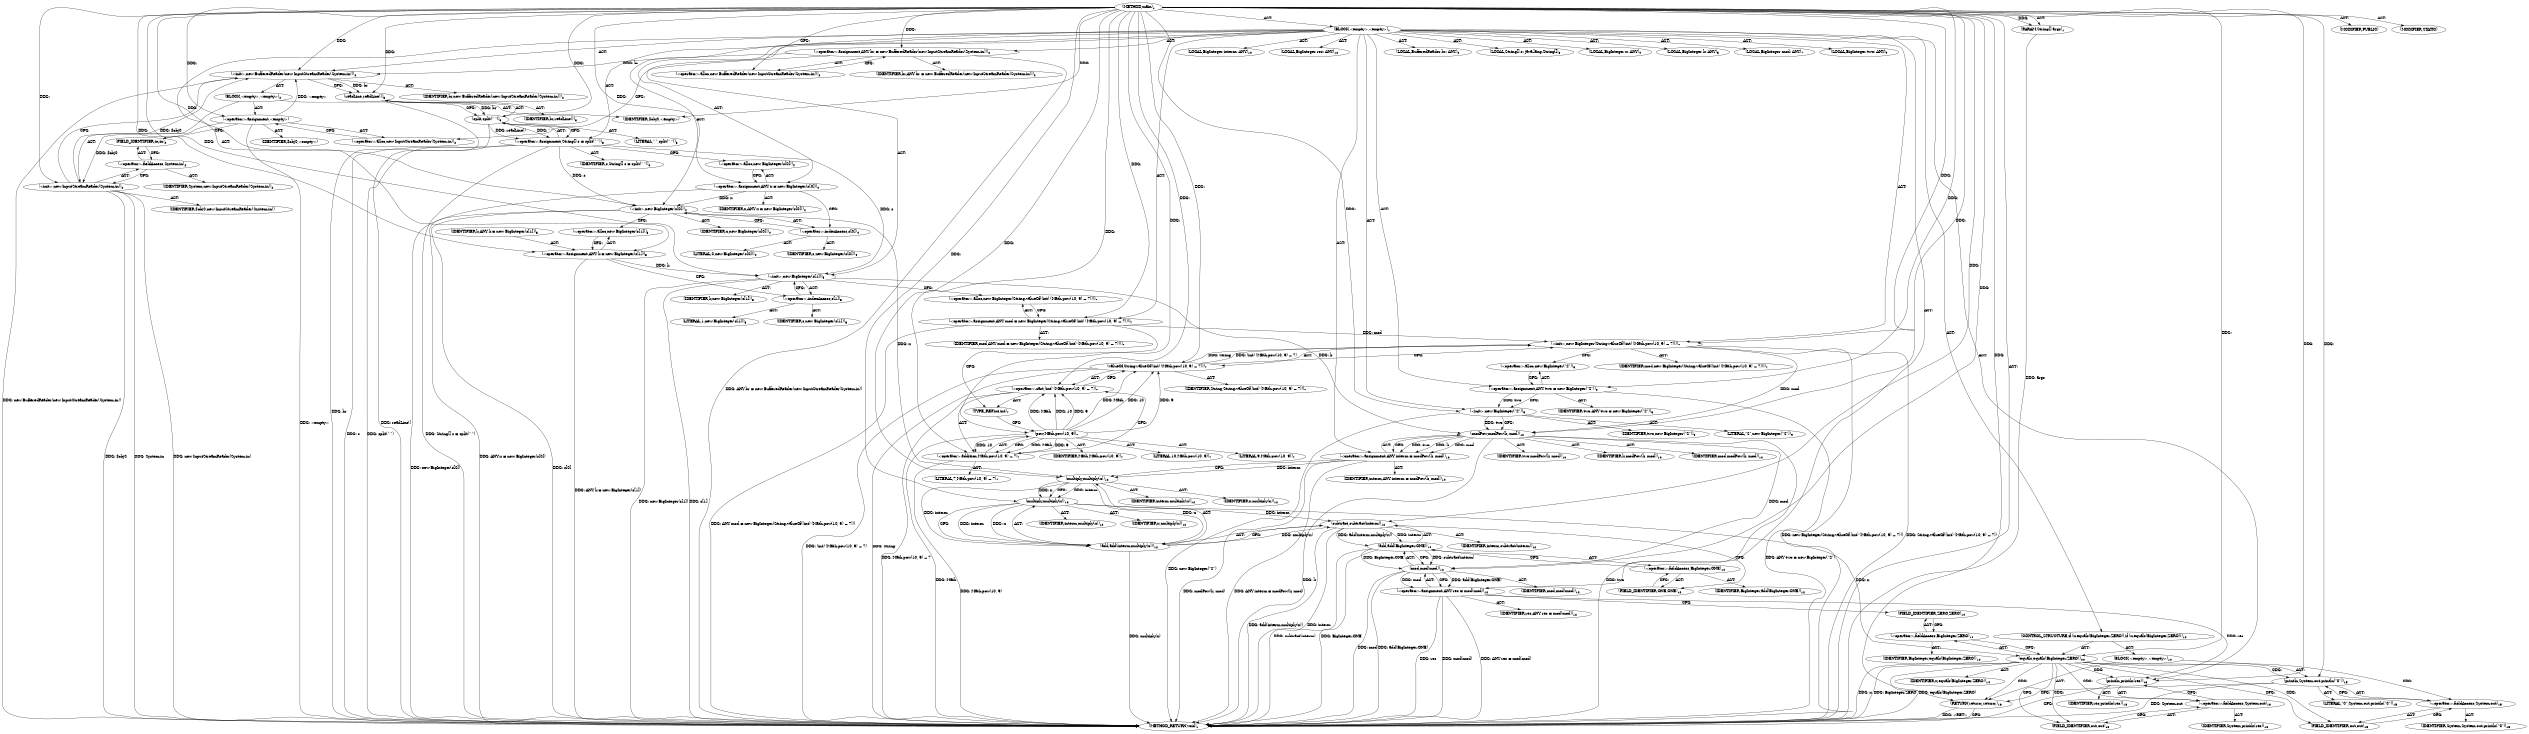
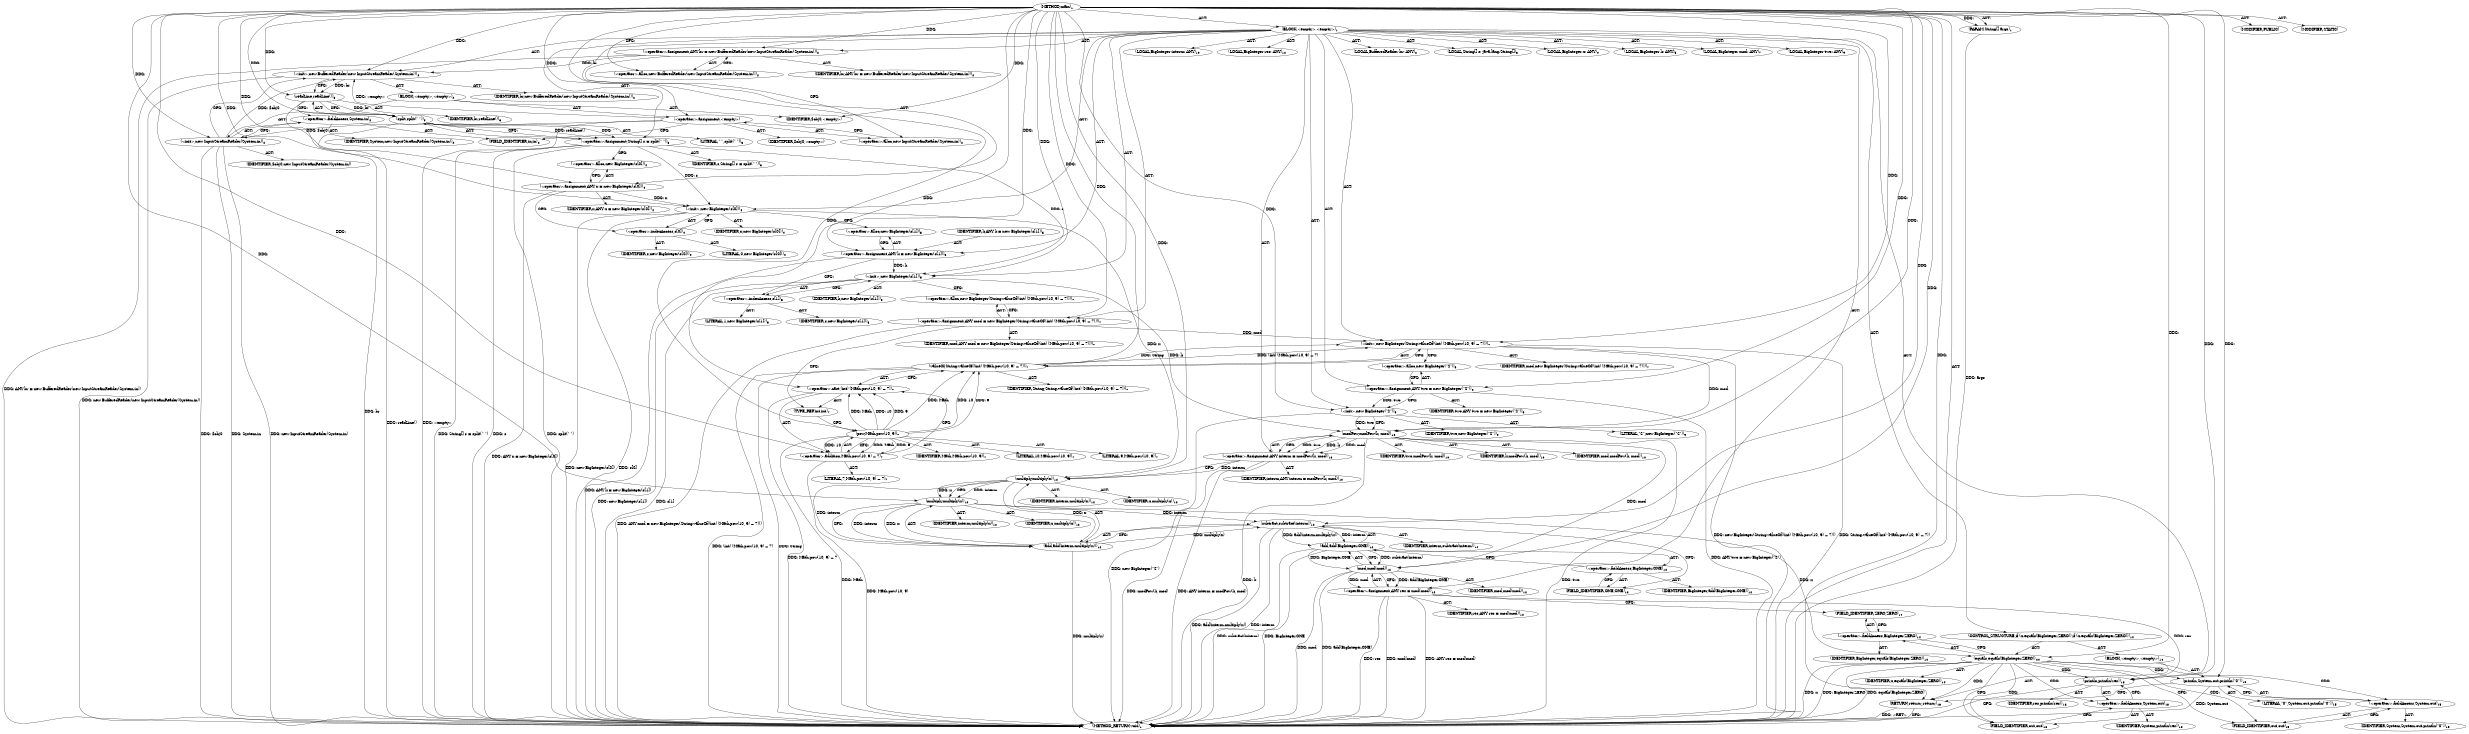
edge "(FIELD_IDENTIFIER,in,in)" -> "(<operator>.fieldAccess,System.in)": now "(readLine,readLine())" -> "(<operator>.fieldAccess,System.in)"
